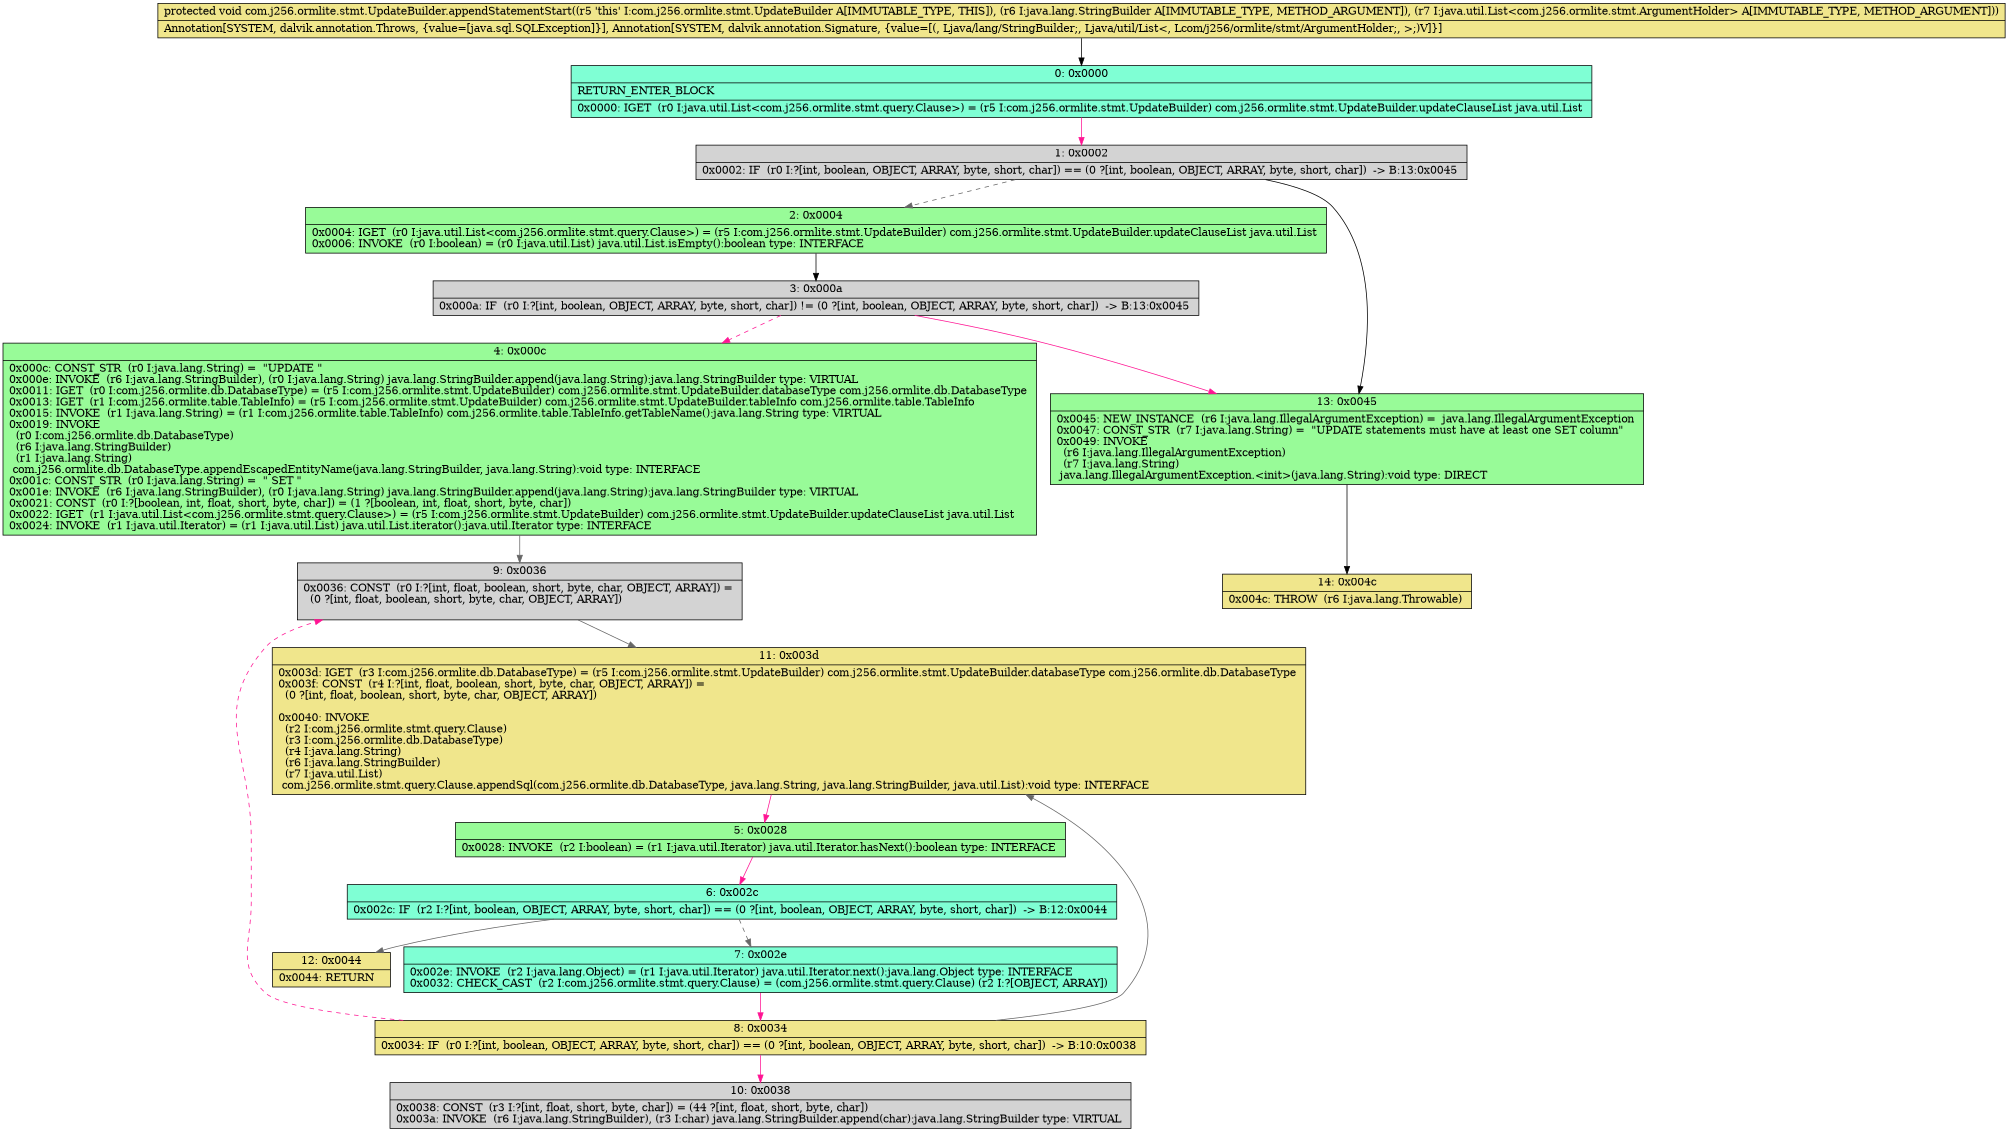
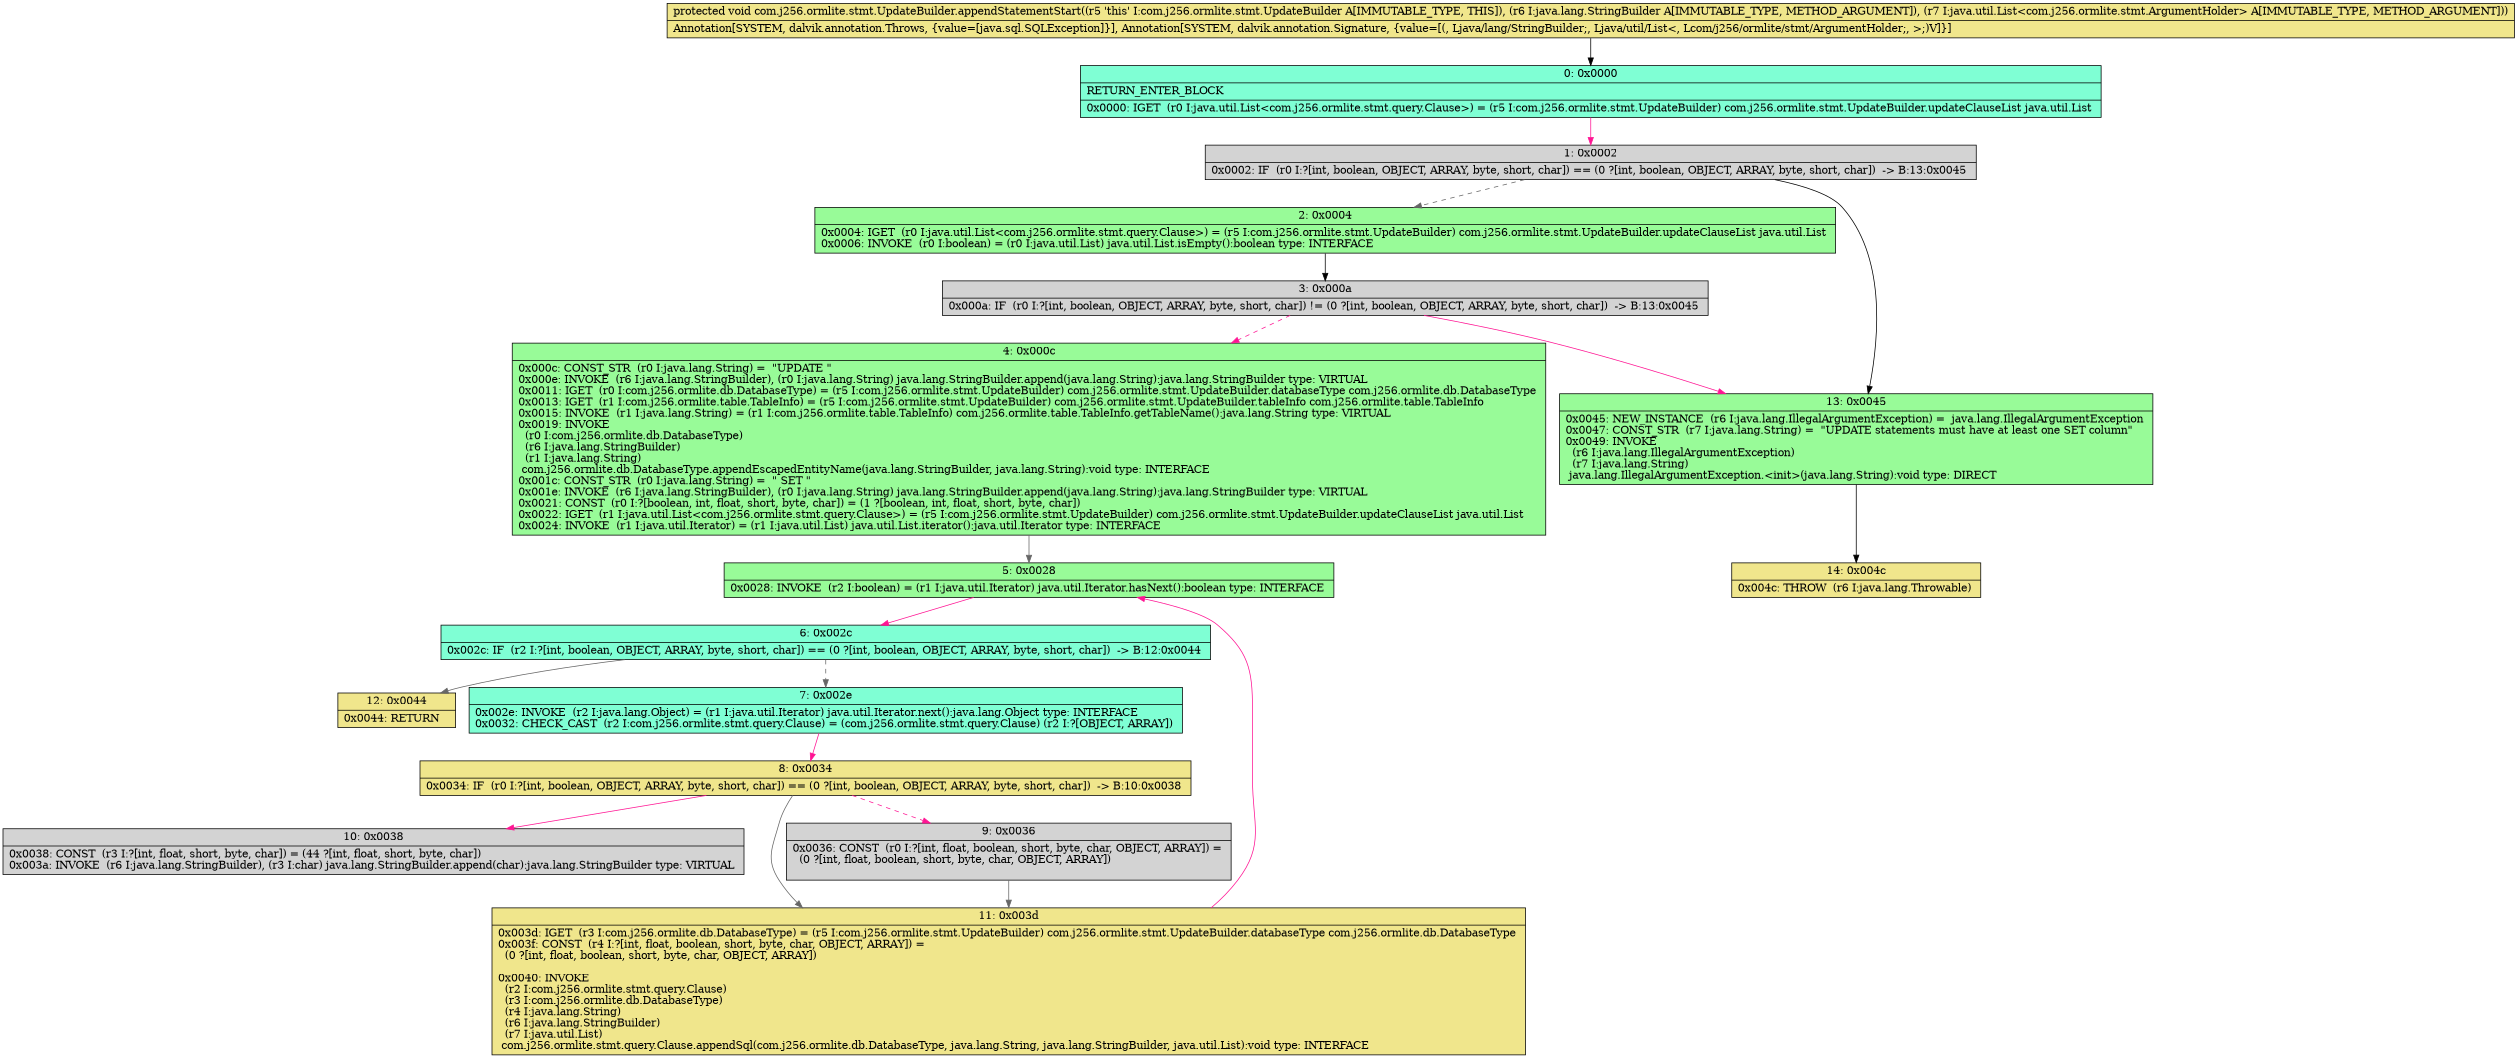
edge "4: 0x000c" -> "9: 0x0036": now "4: 0x000c" -> "5: 0x0028"
